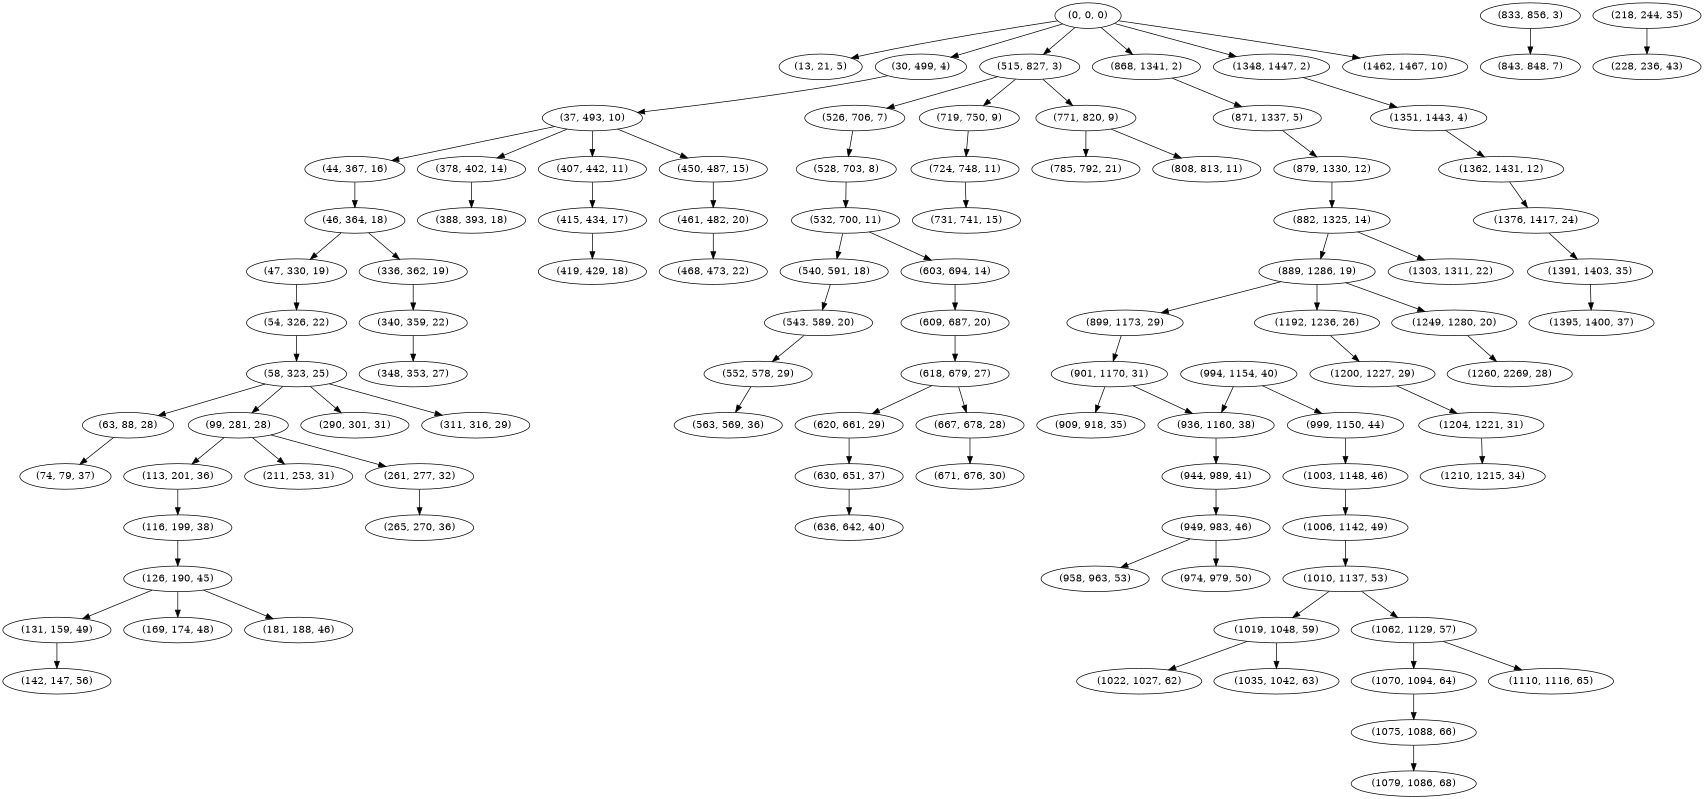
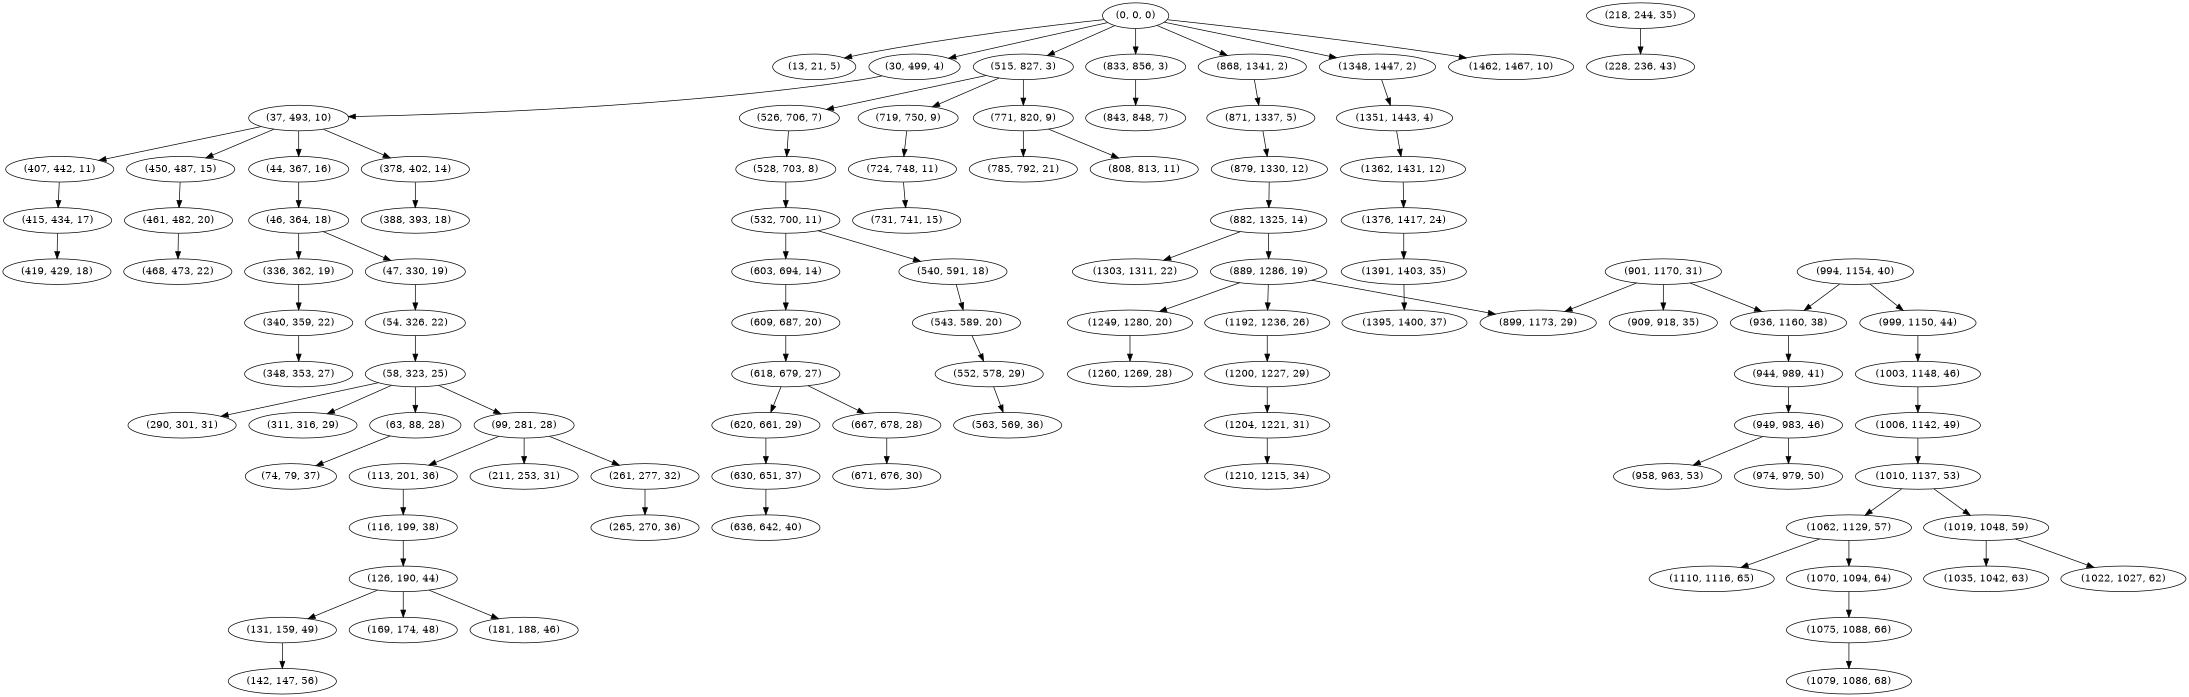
edge "(0, 0, 0)" -> "(833, 856, 3)": added
edge "(899, 1173, 29)" -> "(901, 1170, 31)": reversed
node "(1260, 2269, 28)": label "(1260, 2269, 28)" -> "(1260, 1269, 28)"
node "(126, 190, 45)": label "(126, 190, 45)" -> "(126, 190, 44)"
